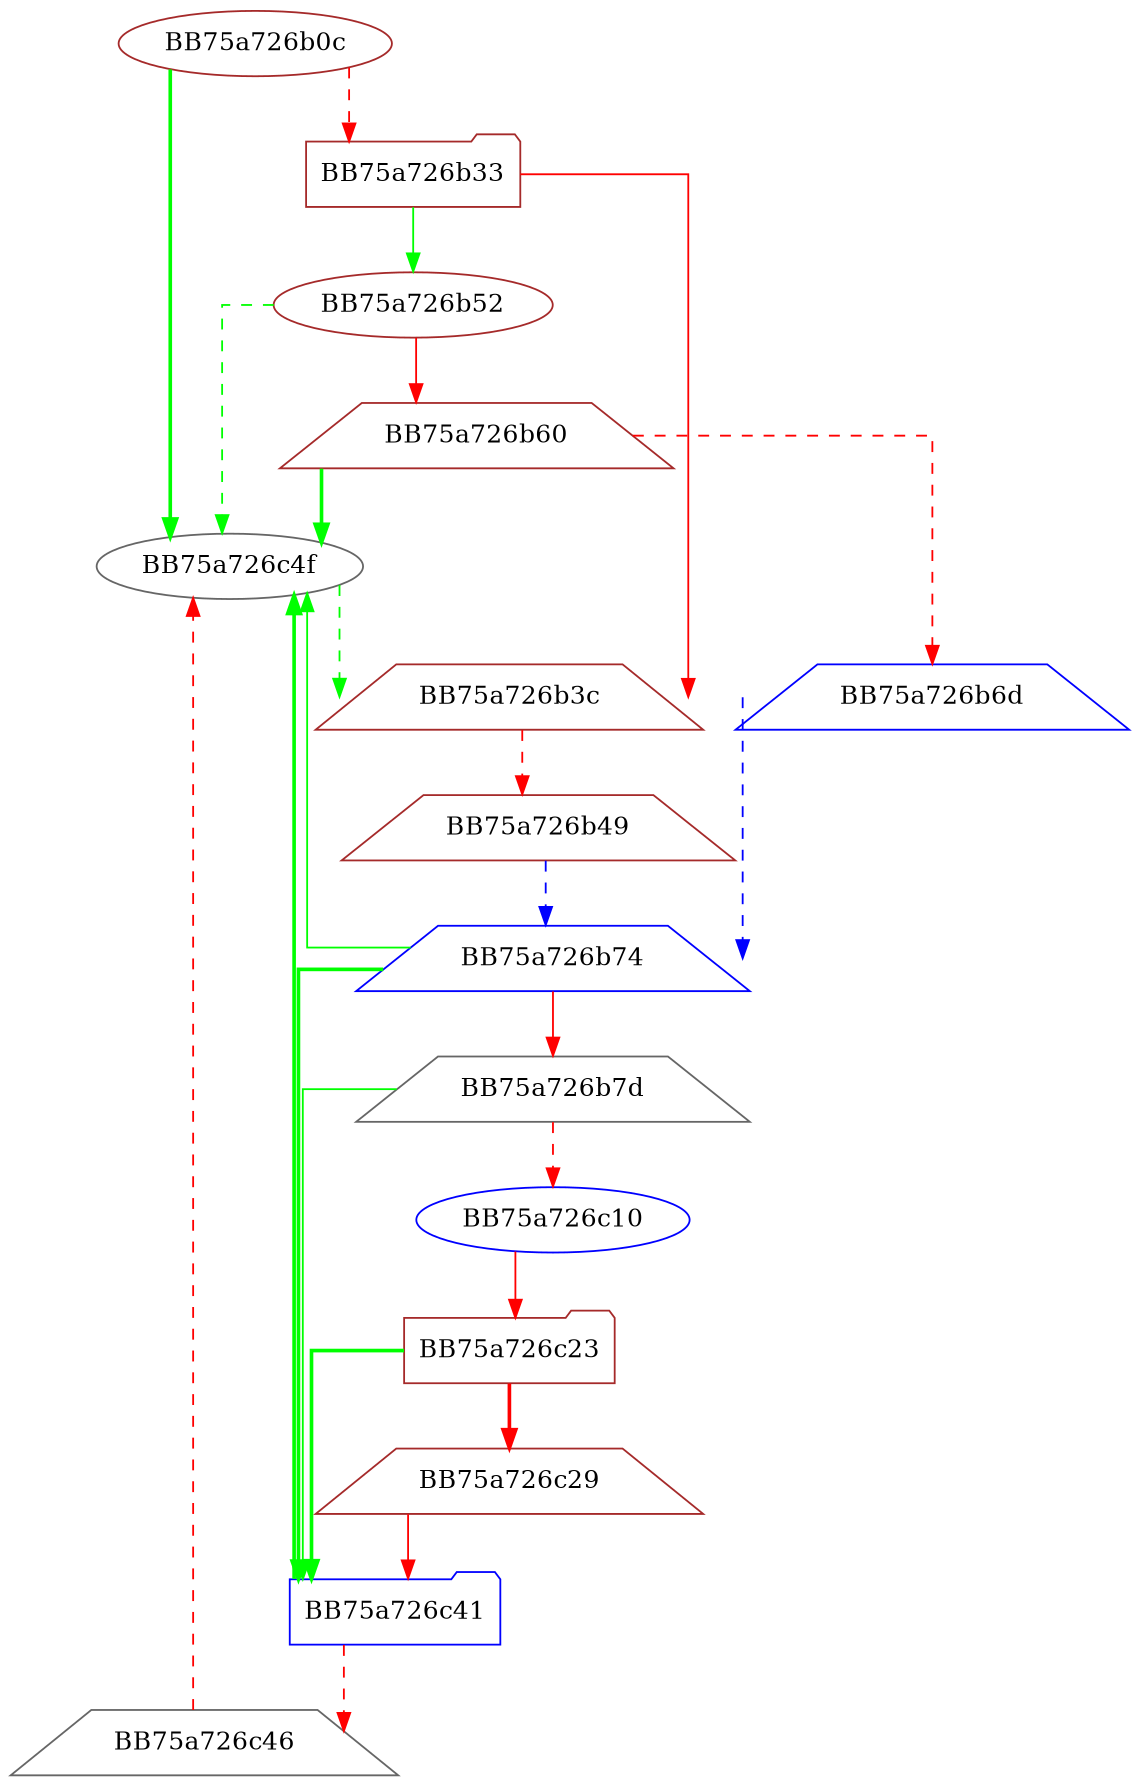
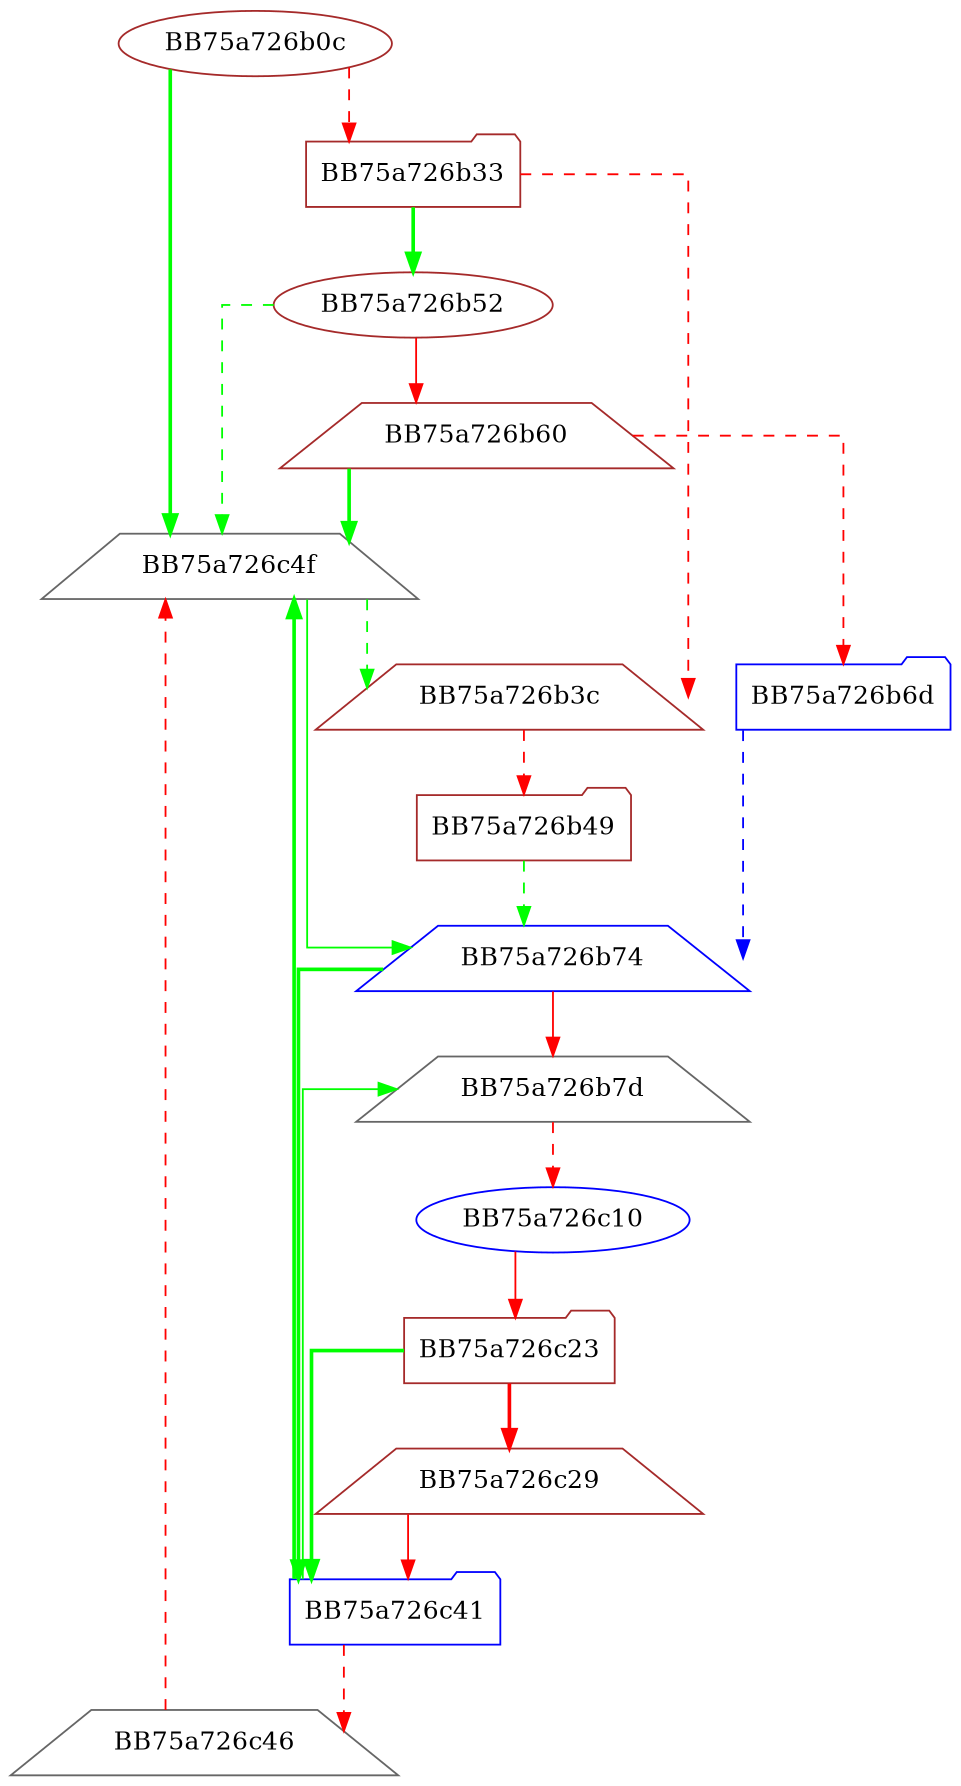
edge "BB75a726b33" -> "BB75a726b52": style solid -> bold
edge "BB75a726b33" -> "BB75a726b3c": style solid -> dashed
node "BB75a726c4f": shape ellipse -> trapezium
node "BB75a726b6d": shape trapezium -> folder
node "BB75a726b49": shape trapezium -> folder
edge "BB75a726b74" -> "BB75a726c4f": reversed
edge "BB75a726b49" -> "BB75a726b74": color blue -> green
edge "BB75a726b7d" -> "BB75a726c41": reversed
